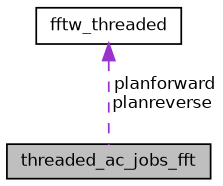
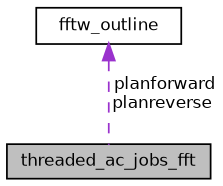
node "fftw_threaded": label "fftw_threaded" -> "fftw_outline"
